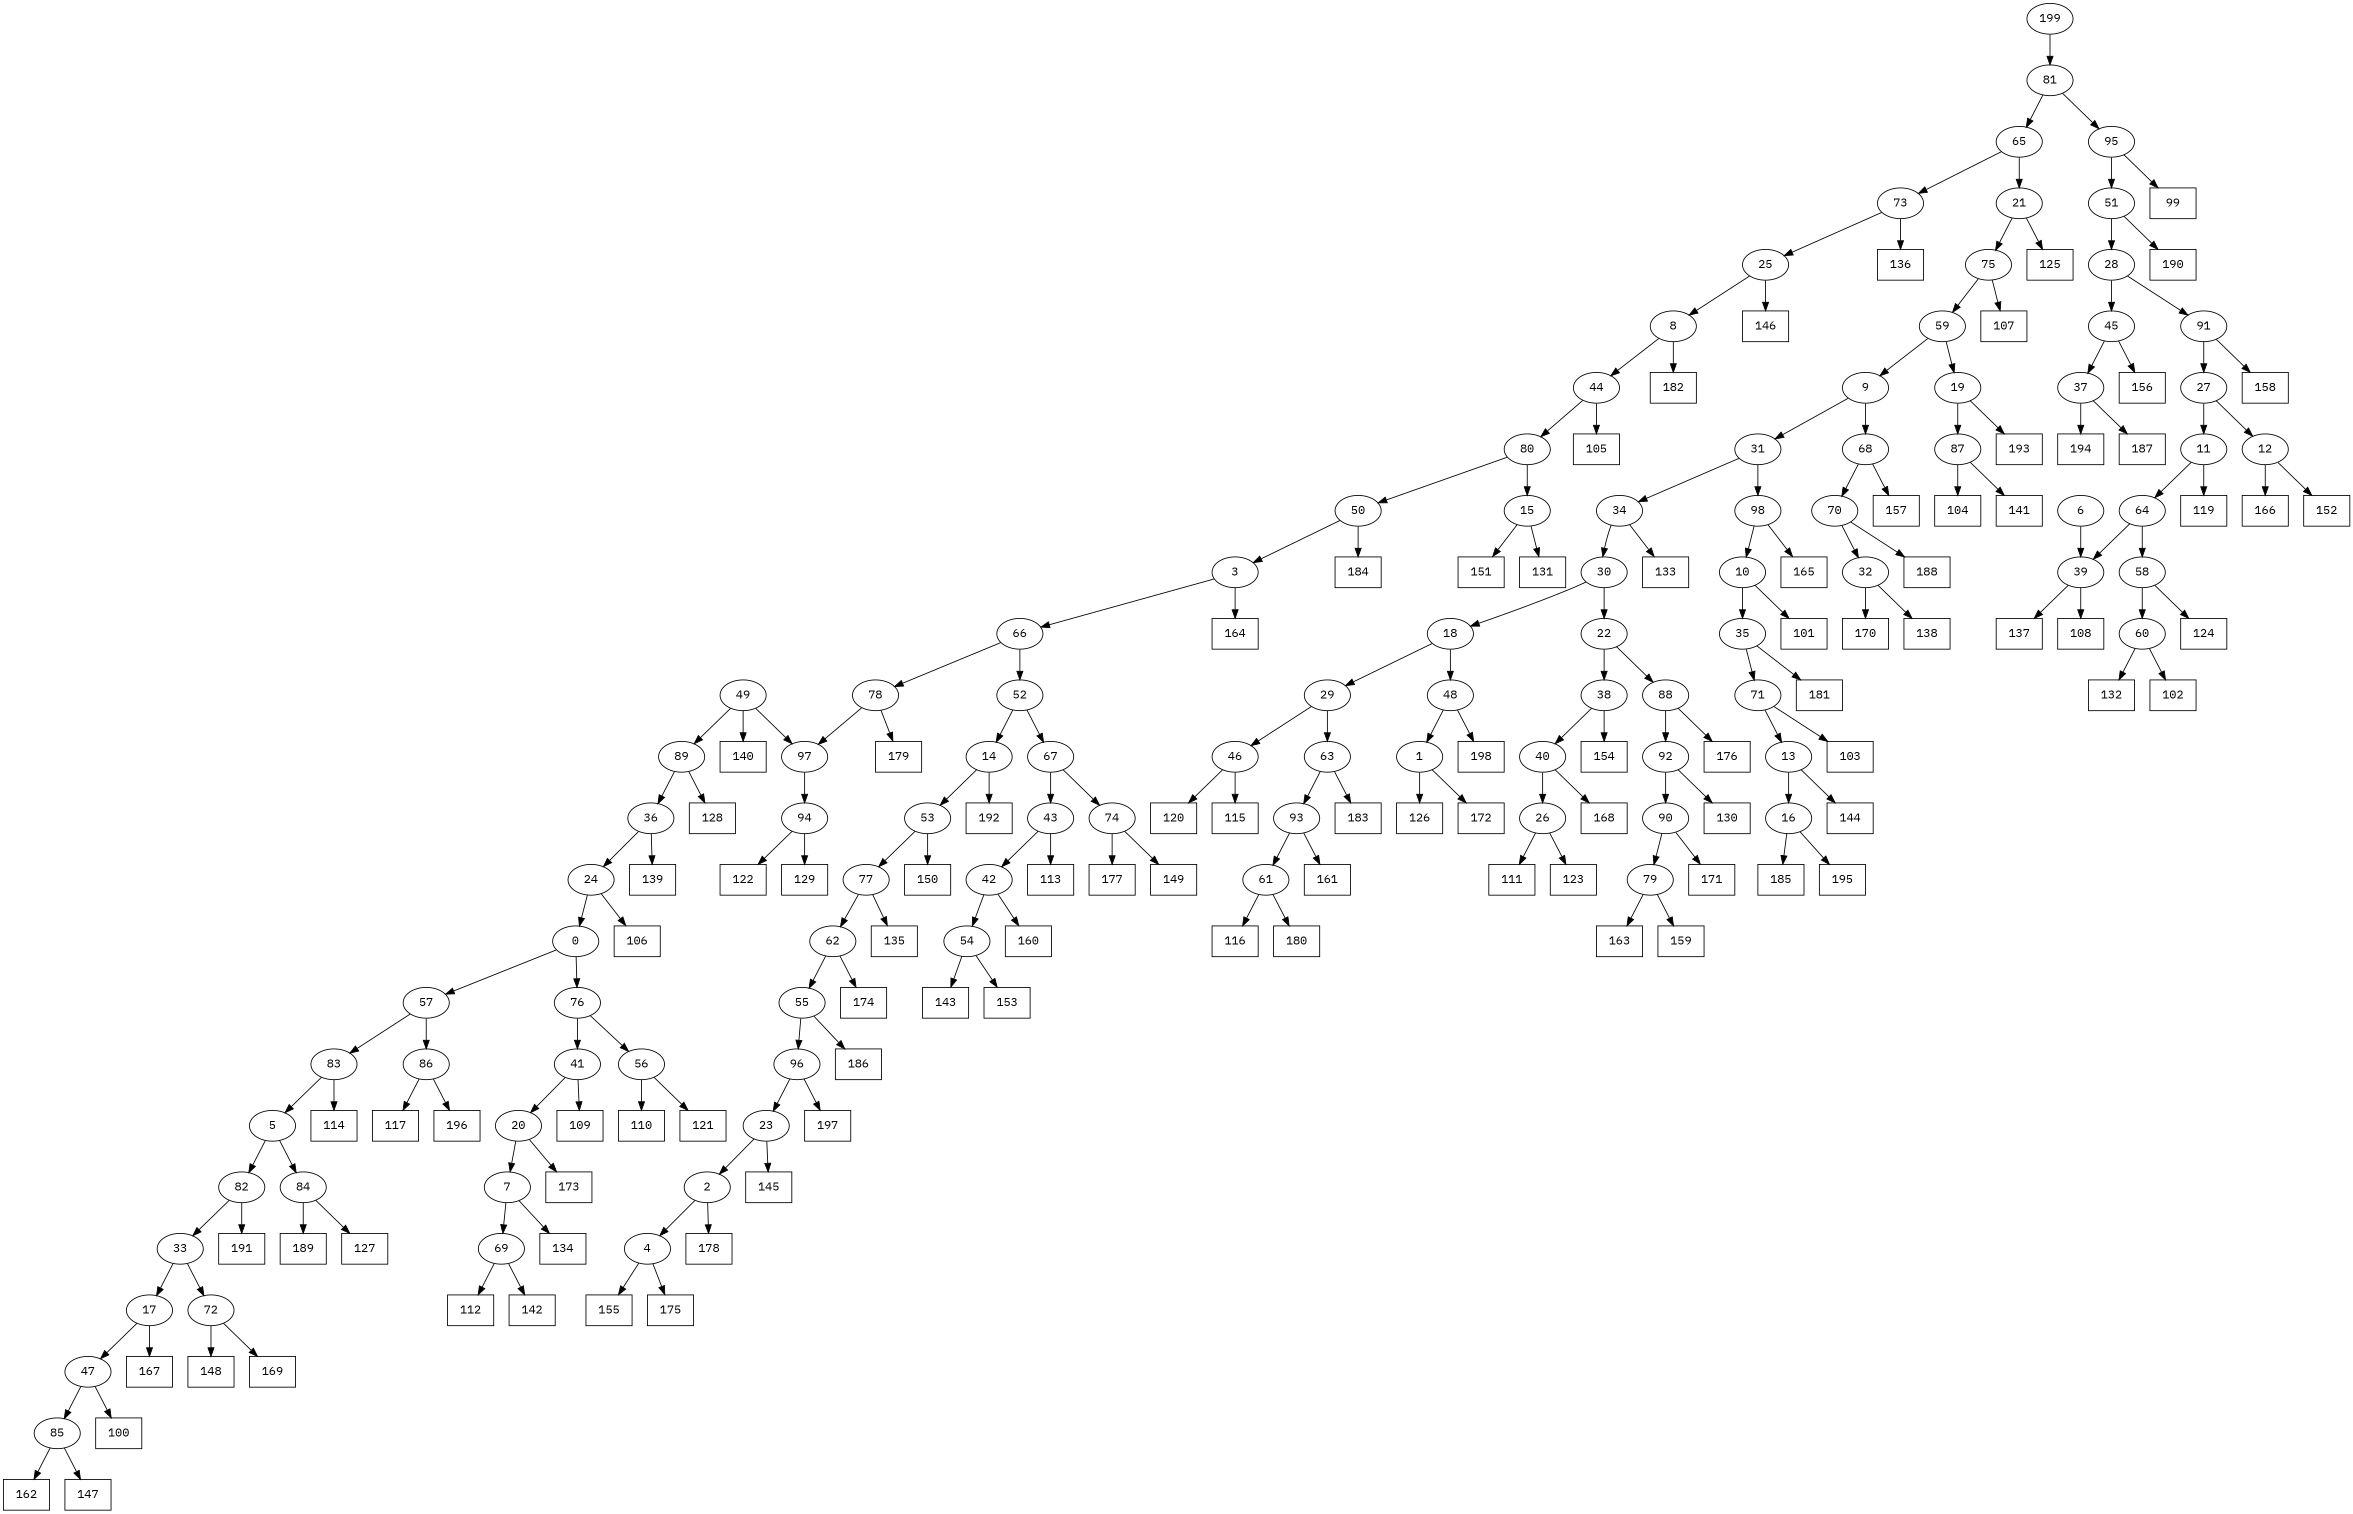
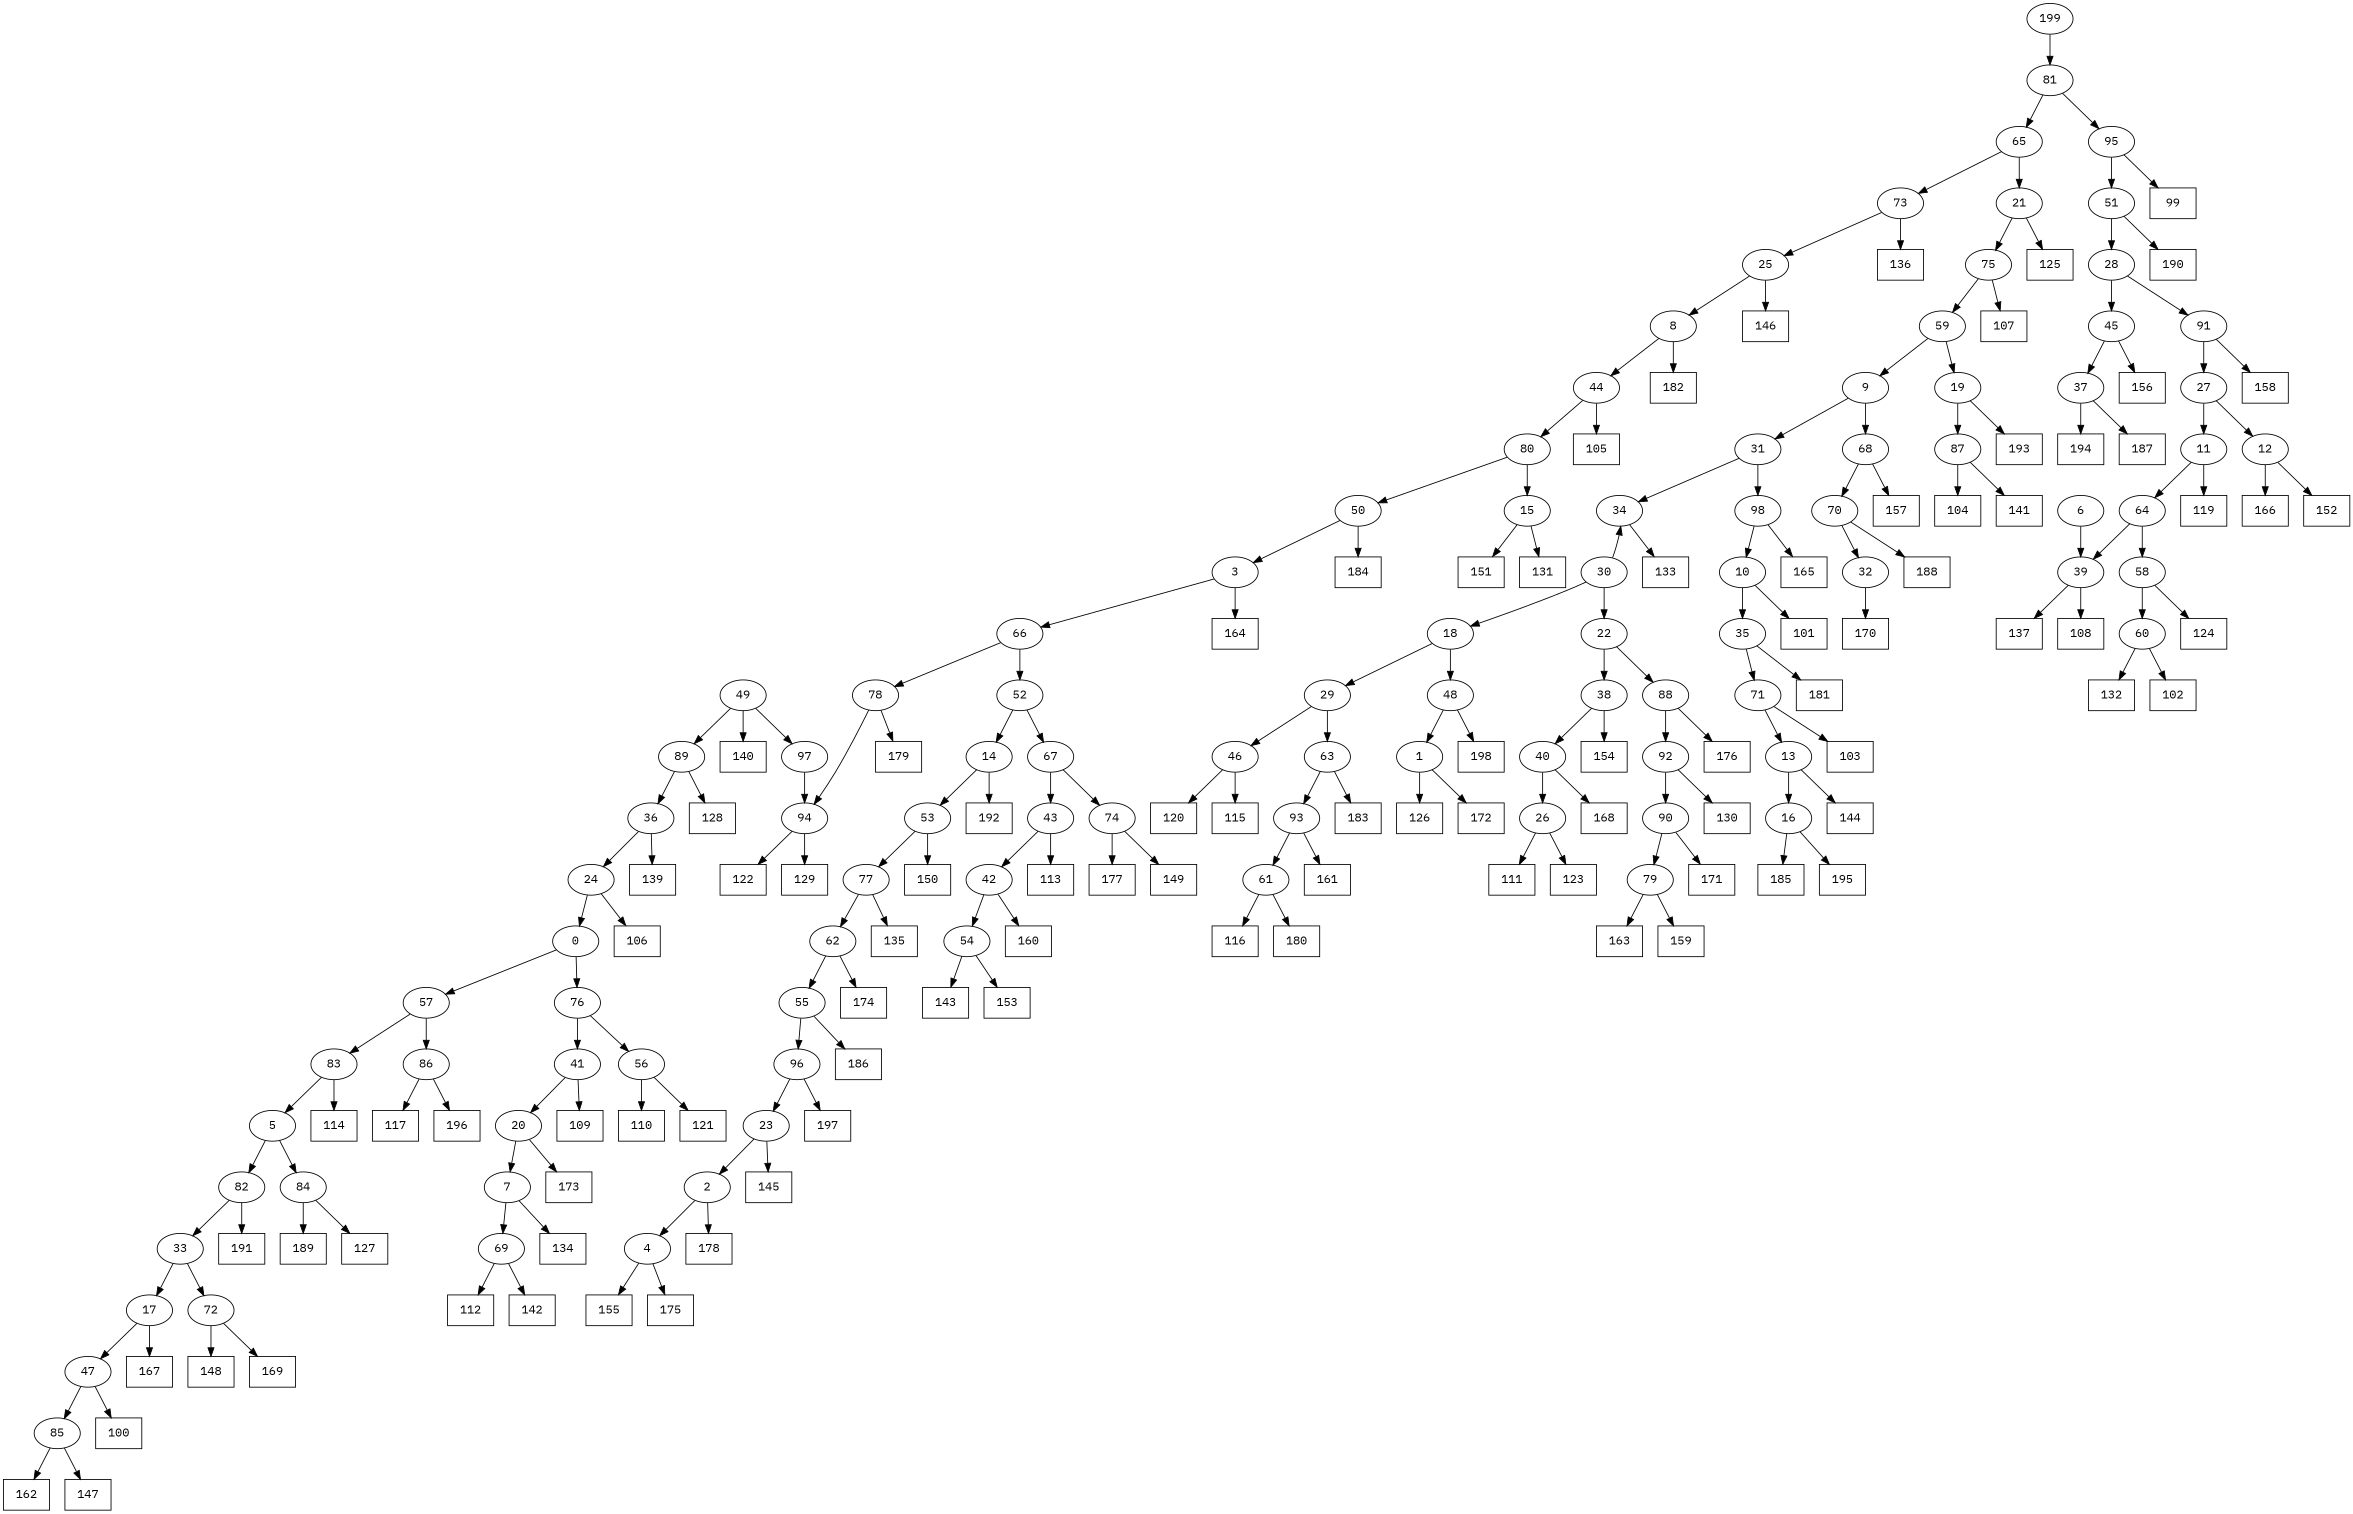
edge "34" -> "30": reversed
node "138": removed
edge "78" -> "97": now "78" -> "94"
